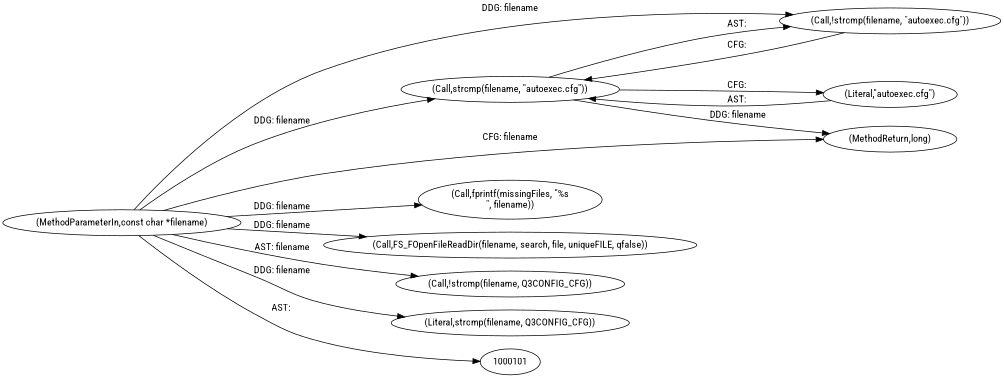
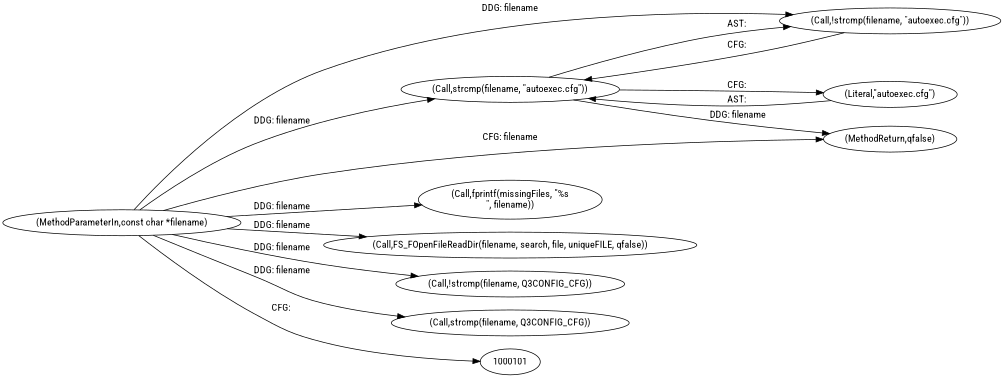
node "(MethodReturn,long)": label "(MethodReturn,long)" -> "(MethodReturn,qfalse)"
edge "(MethodParameterIn,const char *filename)" -> "(Call,!strcmp(filename, Q3CONFIG_CFG))": label "AST: filename" -> "DDG: filename"
edge "(MethodParameterIn,const char *filename)" -> "1000101": label "AST: " -> "CFG: "
node "(Literal,strcmp(filename, Q3CONFIG_CFG))": label "(Literal,strcmp(filename, Q3CONFIG_CFG))" -> "(Call,strcmp(filename, Q3CONFIG_CFG))"
